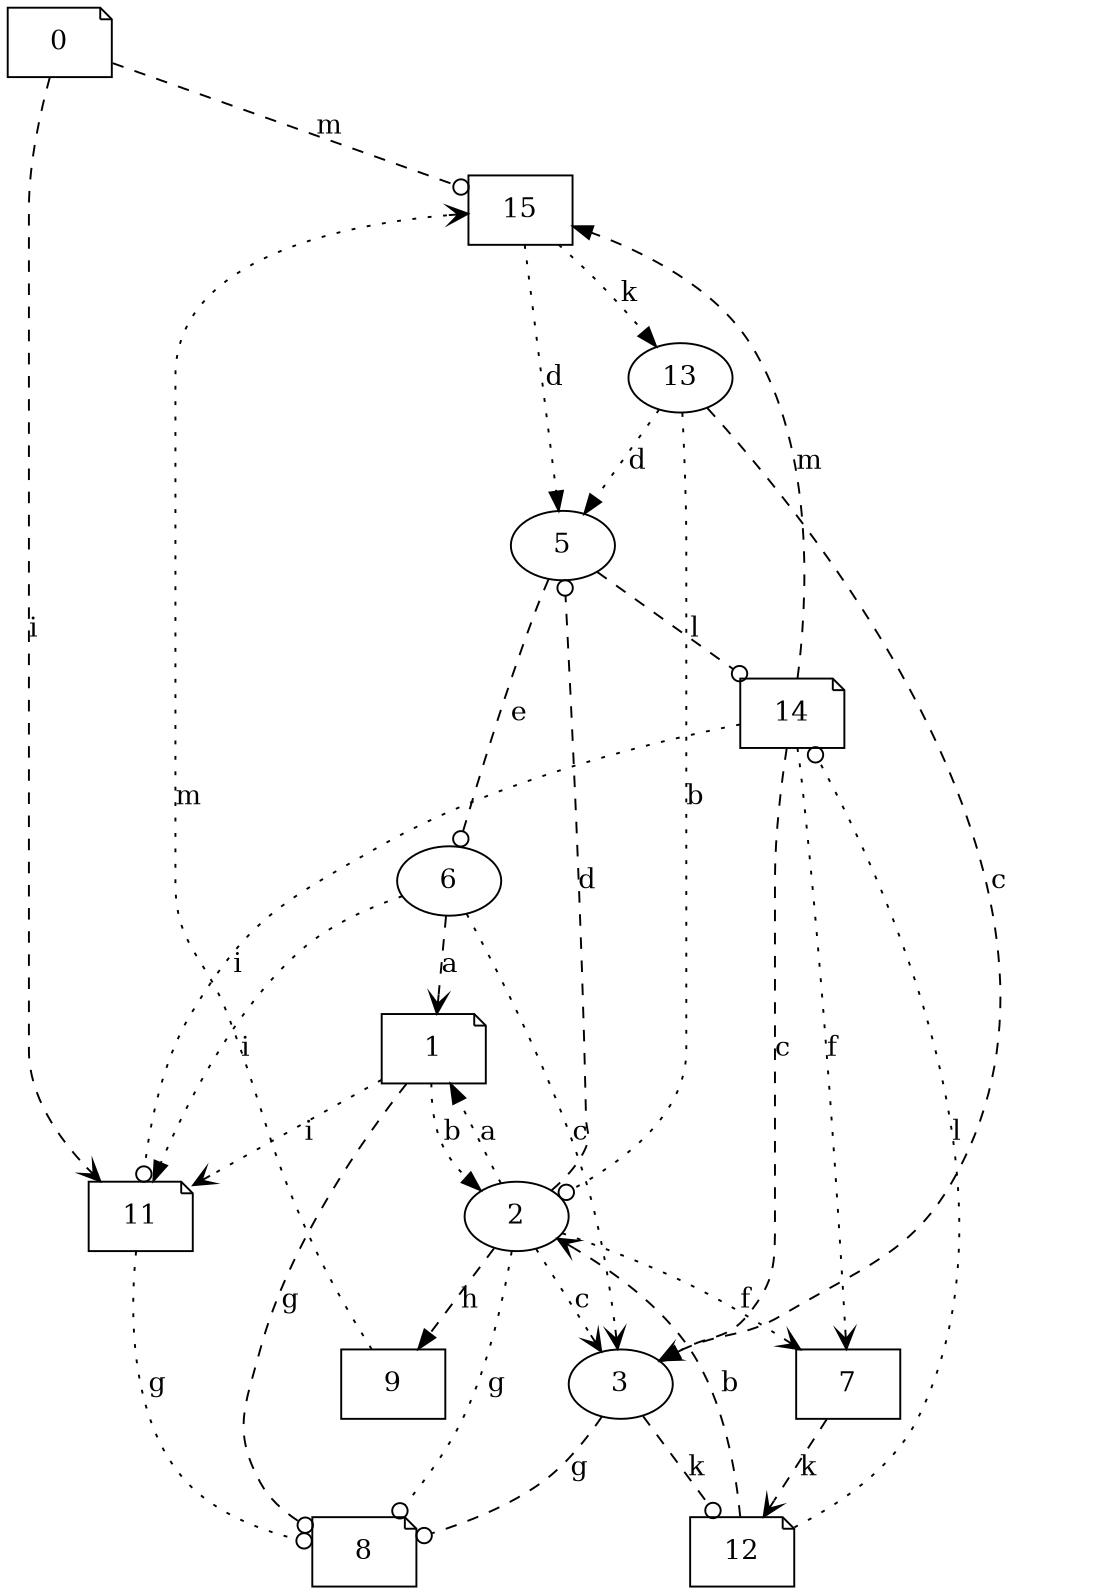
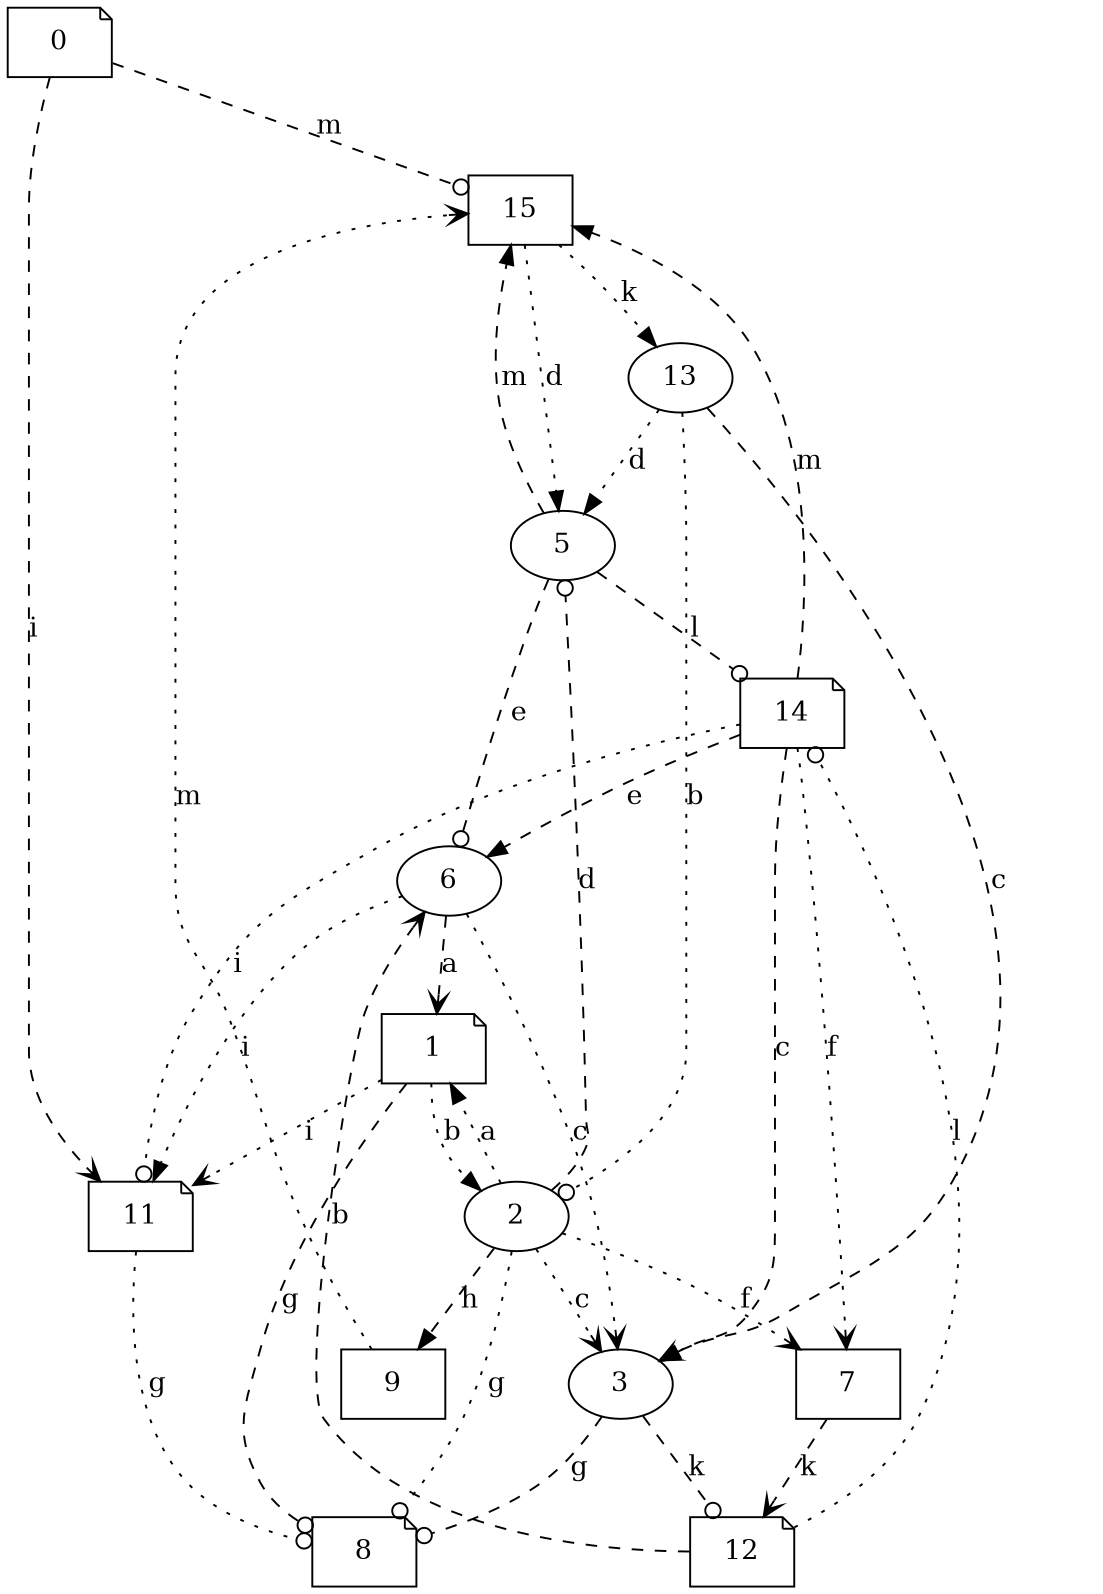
edge "5" -> "15": added, label "m"
edge "14" -> "6": added, label "e"
edge "12" -> "2": now "12" -> "6"
